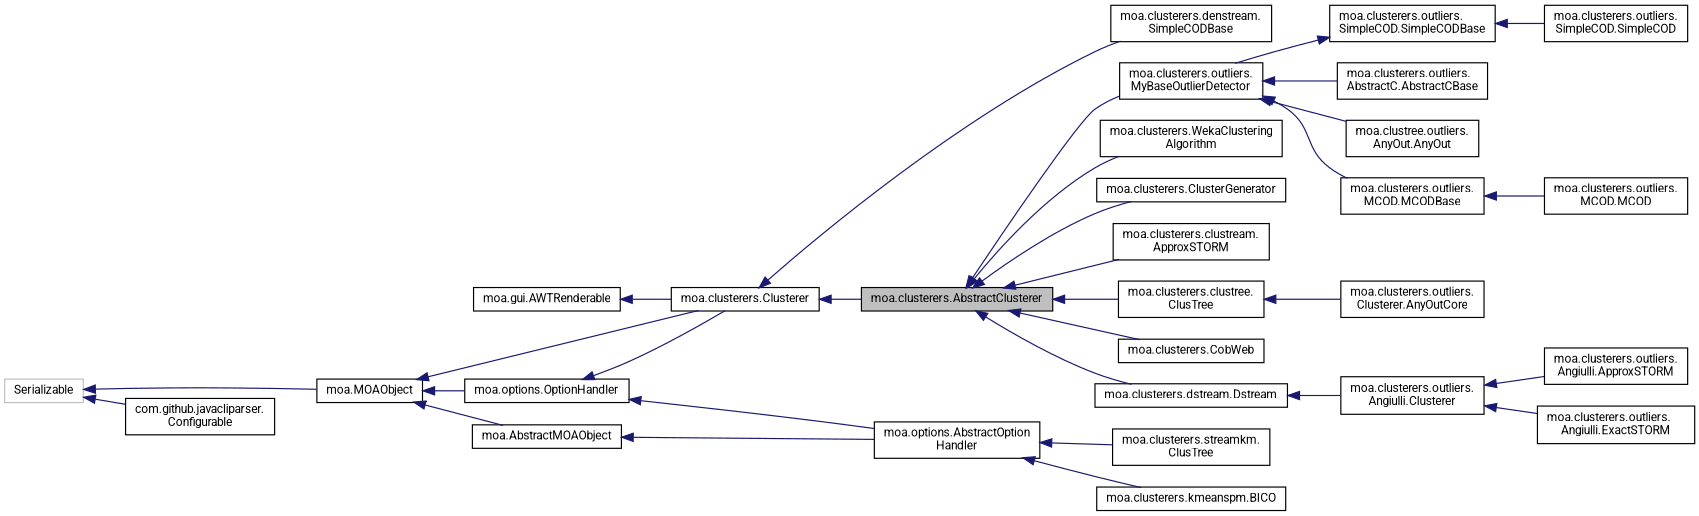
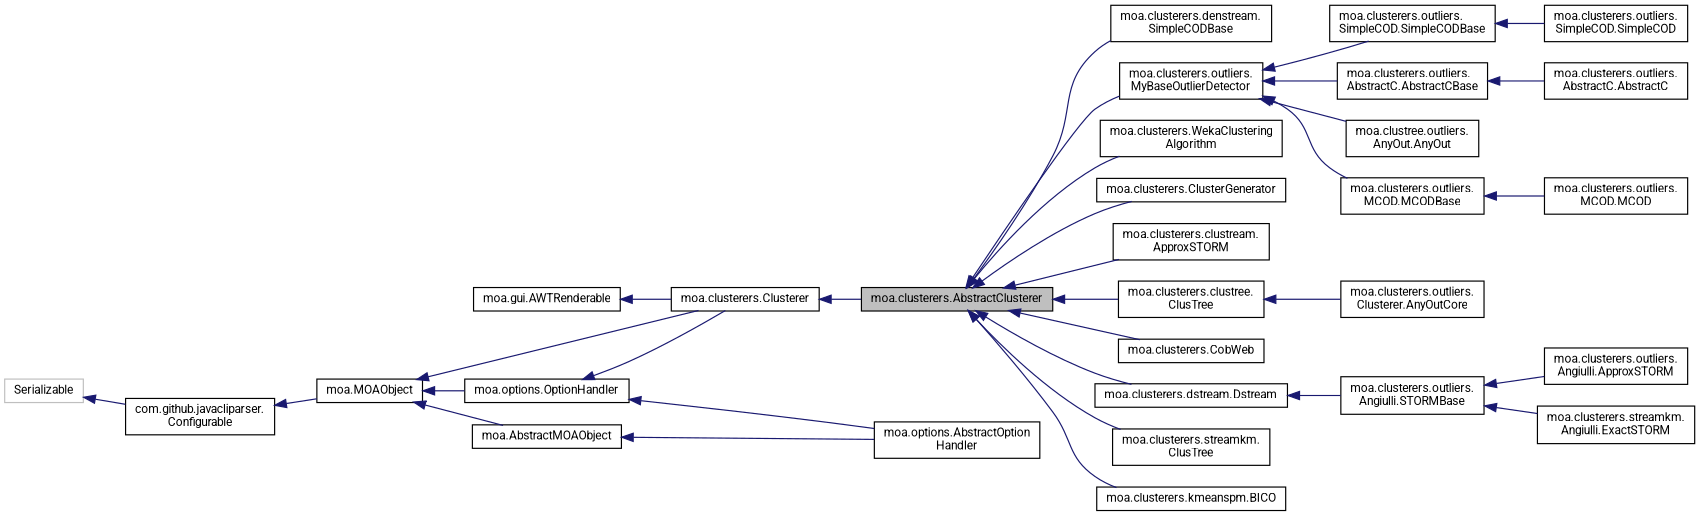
edge "moa.clusterers.outliers. MyBaseOutlierDetector" -> "moa.clusterers.outliers. SimpleCOD.SimpleCODBase": reversed
node "moa.clusterers.outliers. AbstractC.AbstractC": added
edge "moa.clusterers.denstream. SimpleCODBase" -> "moa.clusterers.Clusterer": now "moa.clusterers.denstream. SimpleCODBase" -> "moa.clusterers.AbstractClusterer"
edge "moa.MOAObject" -> "Serializable": now "moa.MOAObject" -> "com.github.javacliparser. Configurable"
node "moa.clusterers.outliers. Angiulli.Clusterer": label "moa.clusterers.outliers. Angiulli.Clusterer" -> "moa.clusterers.outliers. Angiulli.STORMBase"
node "moa.clusterers.outliers. Angiulli.ExactSTORM": label "moa.clusterers.outliers. Angiulli.ExactSTORM" -> "moa.clusterers.streamkm. Angiulli.ExactSTORM"
edge "moa.clusterers.streamkm. ClusTree" -> "moa.options.AbstractOption Handler": now "moa.clusterers.streamkm. ClusTree" -> "moa.clusterers.AbstractClusterer"
edge "moa.clusterers.kmeanspm.BICO" -> "moa.options.AbstractOption Handler": now "moa.clusterers.kmeanspm.BICO" -> "moa.clusterers.AbstractClusterer"
